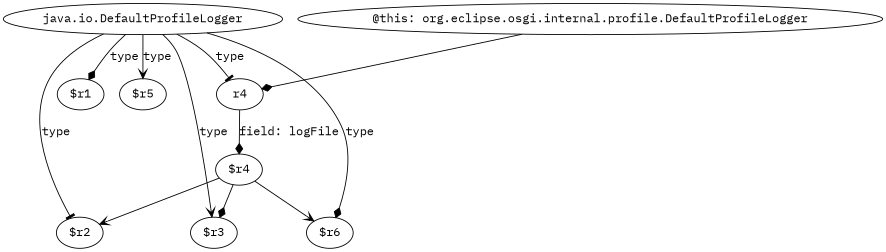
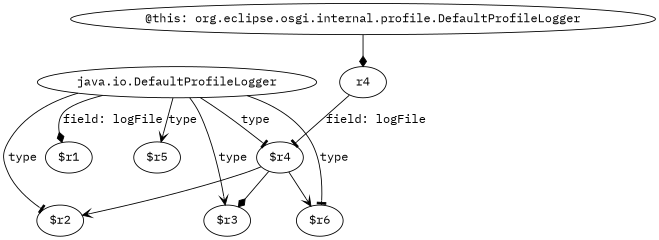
edge "java.io.DefaultProfileLogger" -> "r4": now "java.io.DefaultProfileLogger" -> "$r4"
edge "java.io.DefaultProfileLogger" -> "$r1": label "type" -> "field: logFile"
edge "java.io.DefaultProfileLogger" -> "$r6": arrowhead diamond -> tee
edge "r4" -> "$r4": arrowhead diamond -> tee
